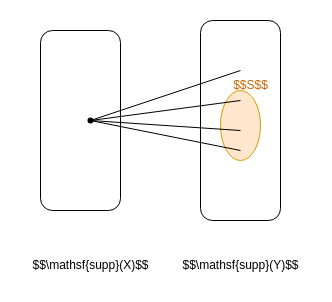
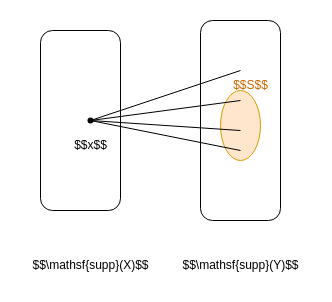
node "$$x$$": added
